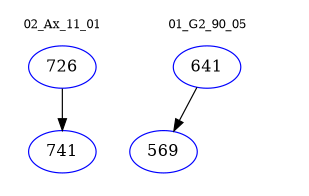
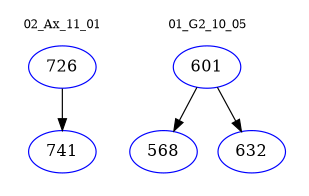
cluster "01_G2_90_05": label "01_G2_90_05" -> "01_G2_10_05"
node "641": label "641" -> "601"
node "569": label "569" -> "568"
node "632": added
